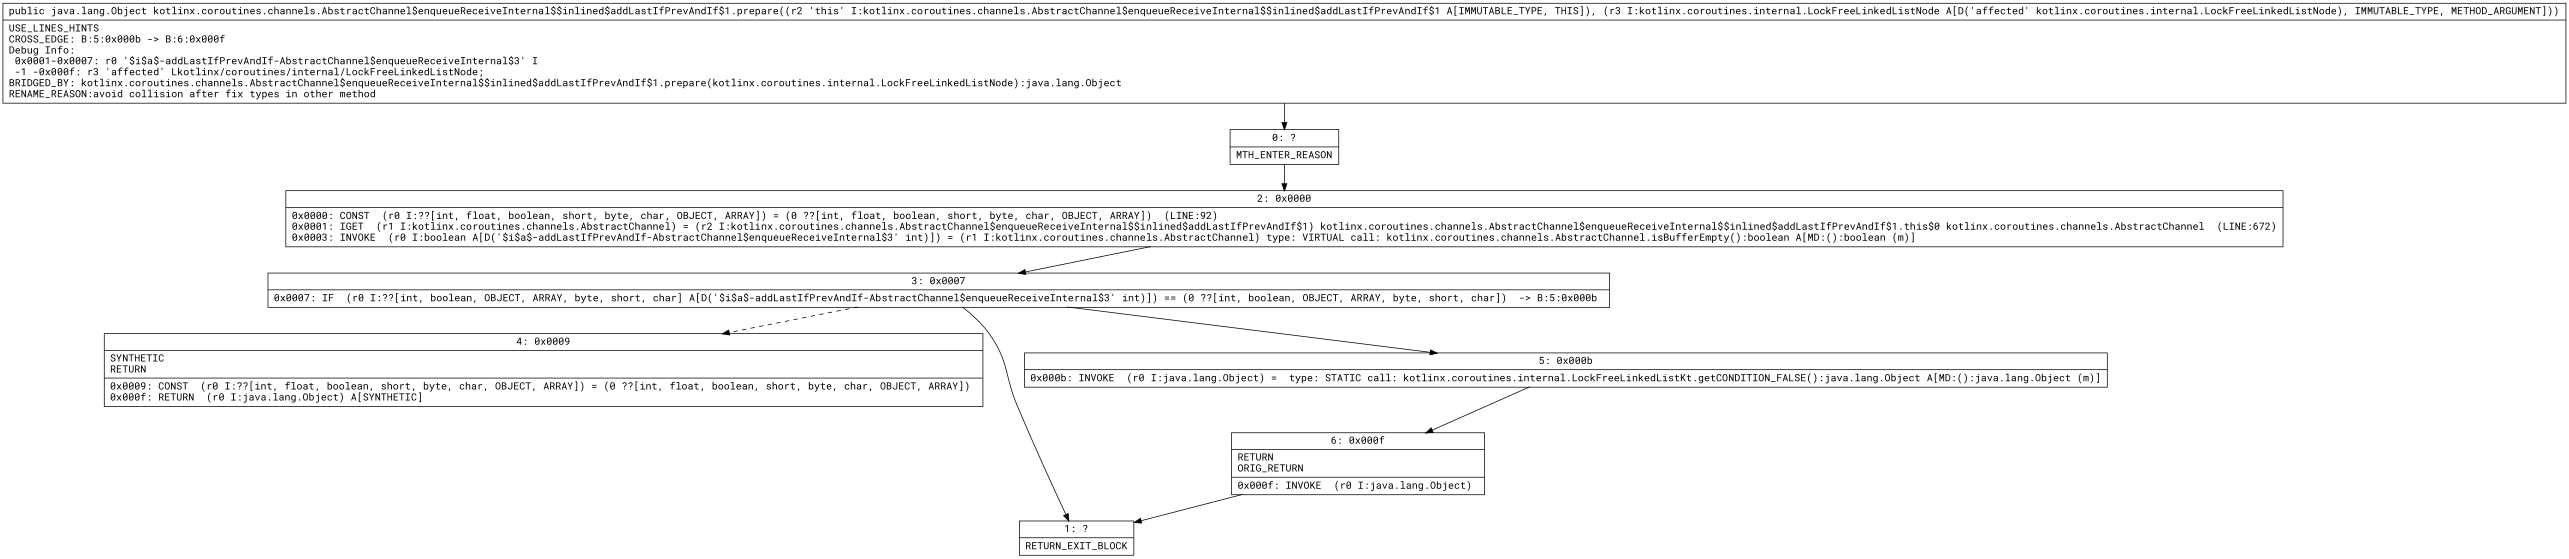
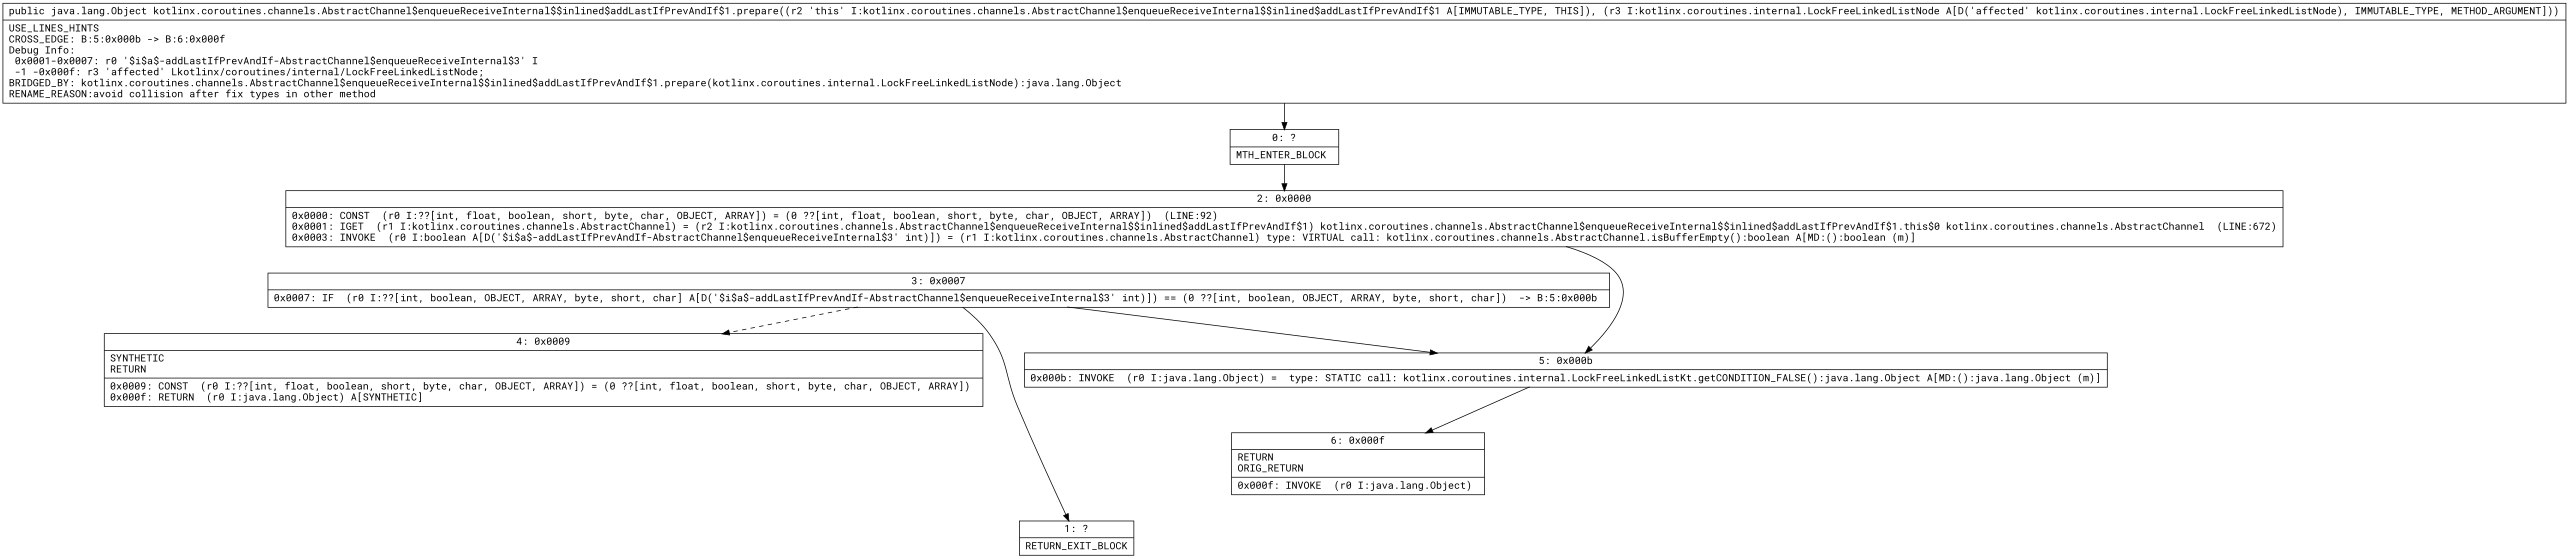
node "0: ?": text "MTH_ENTER_REASON" -> "MTH_ENTER_BLOCK"
edge "2: 0x0000" -> "3: 0x0007": now "2: 0x0000" -> "5: 0x000b"
edge "6: 0x000f" -> "1: ?": removed
